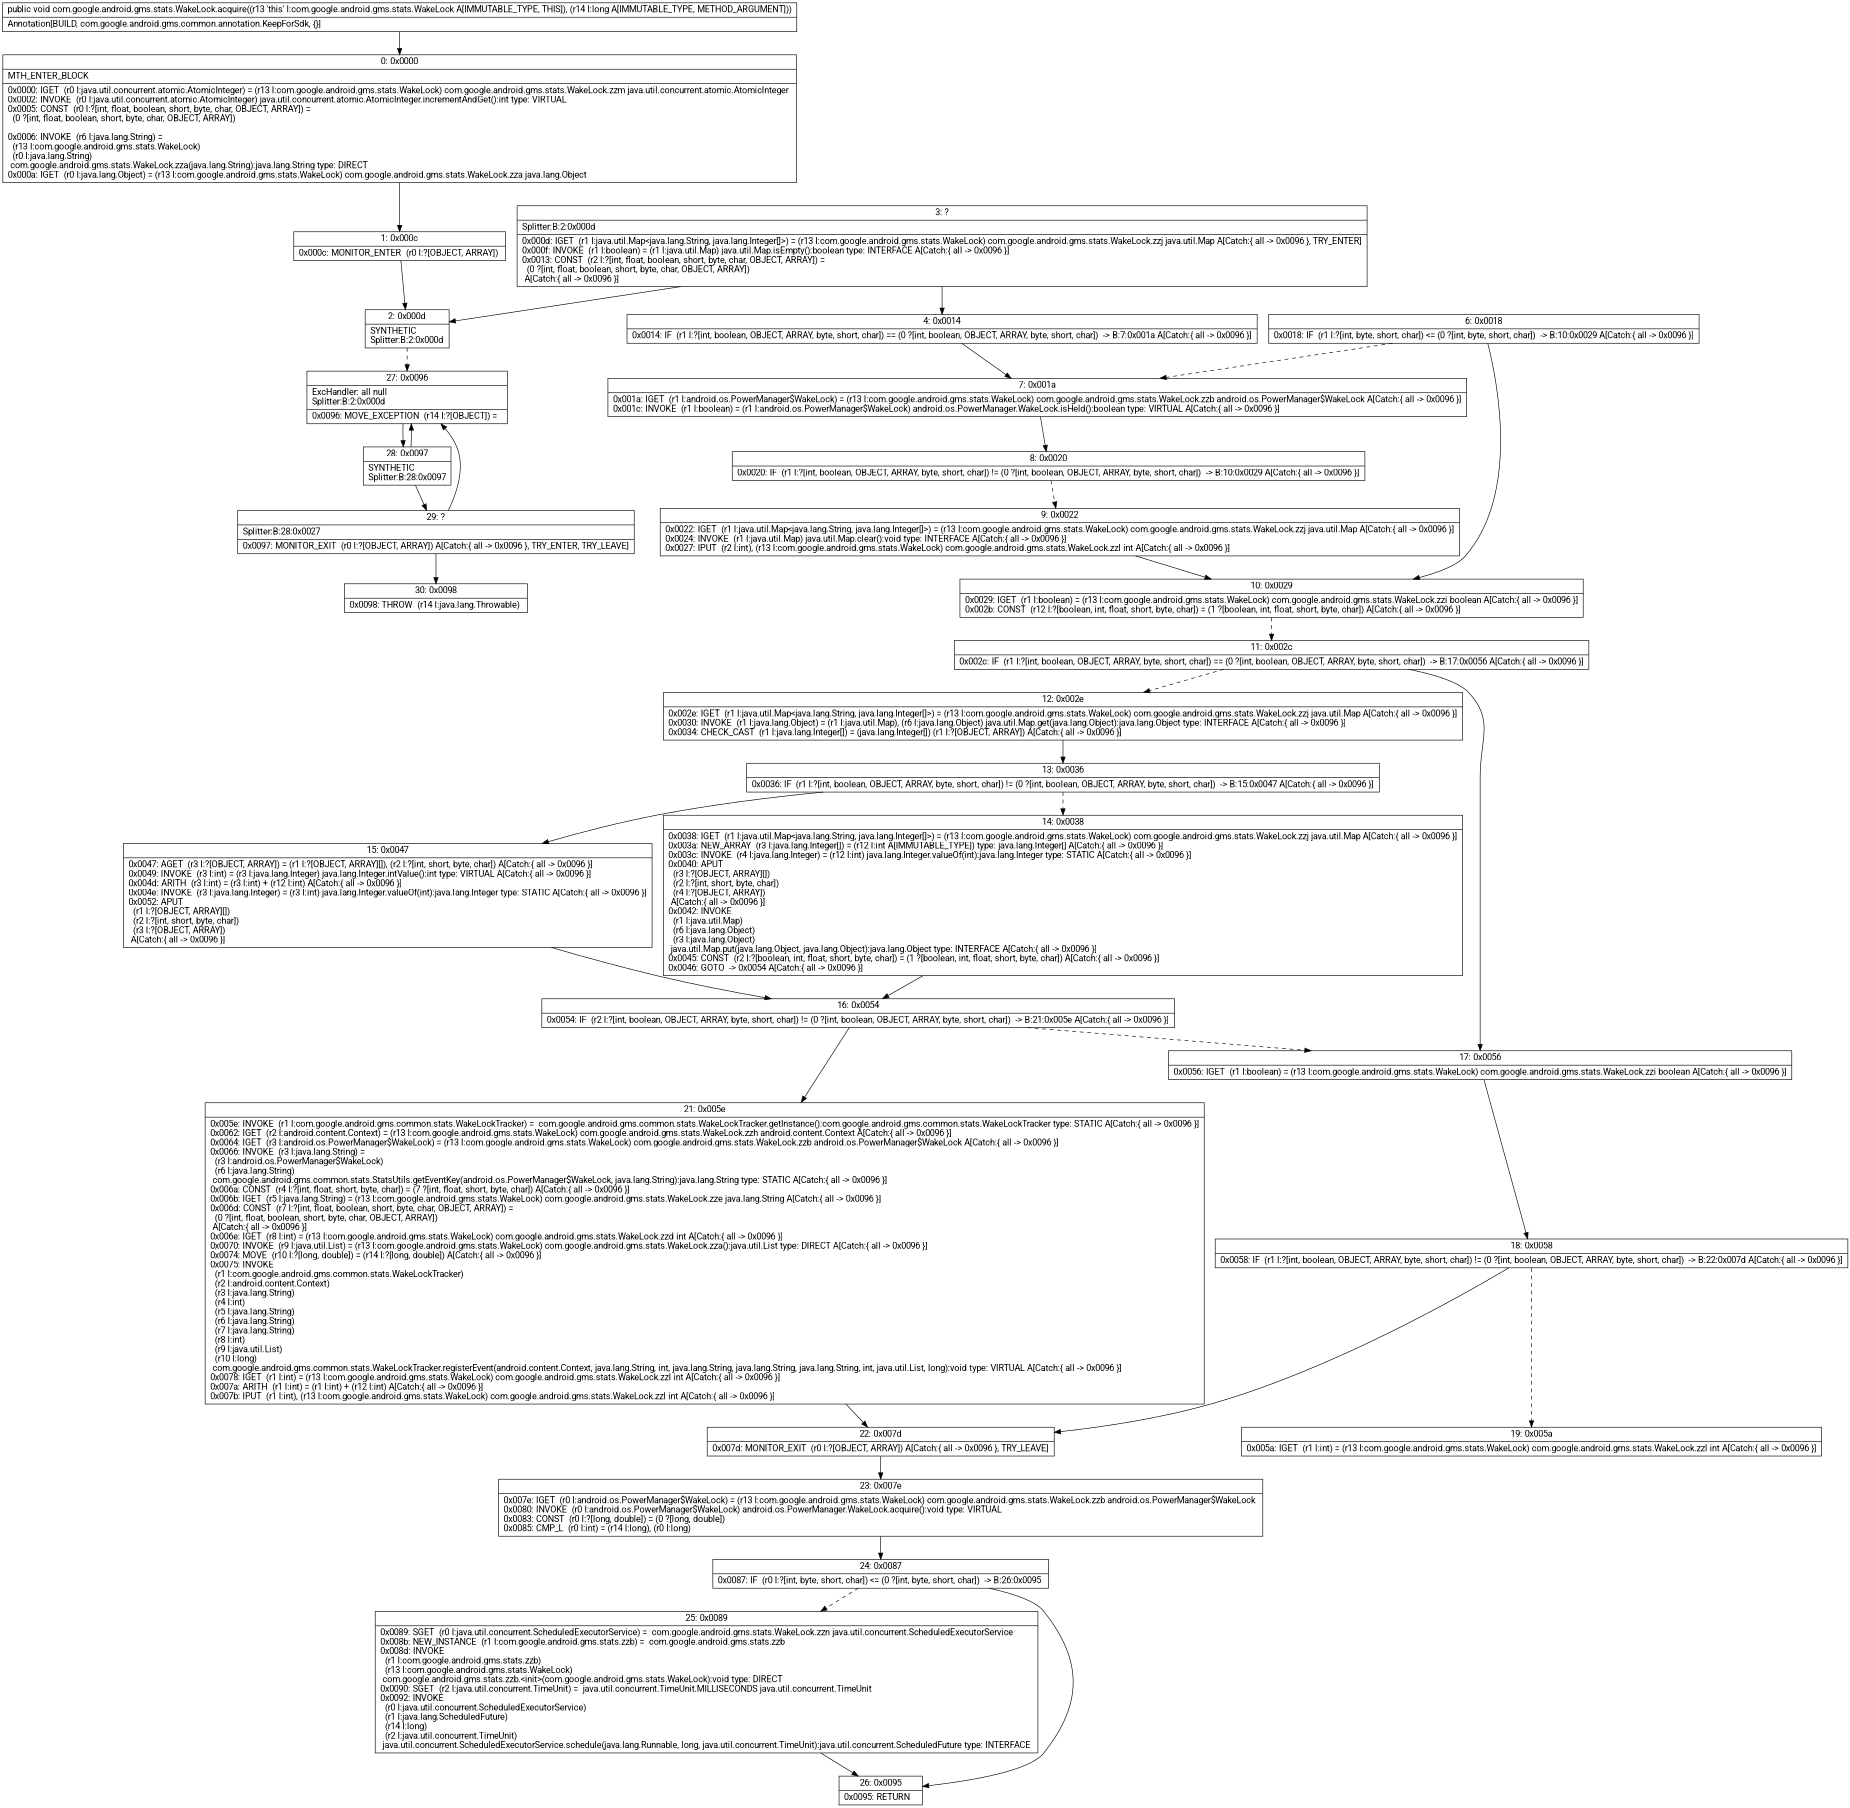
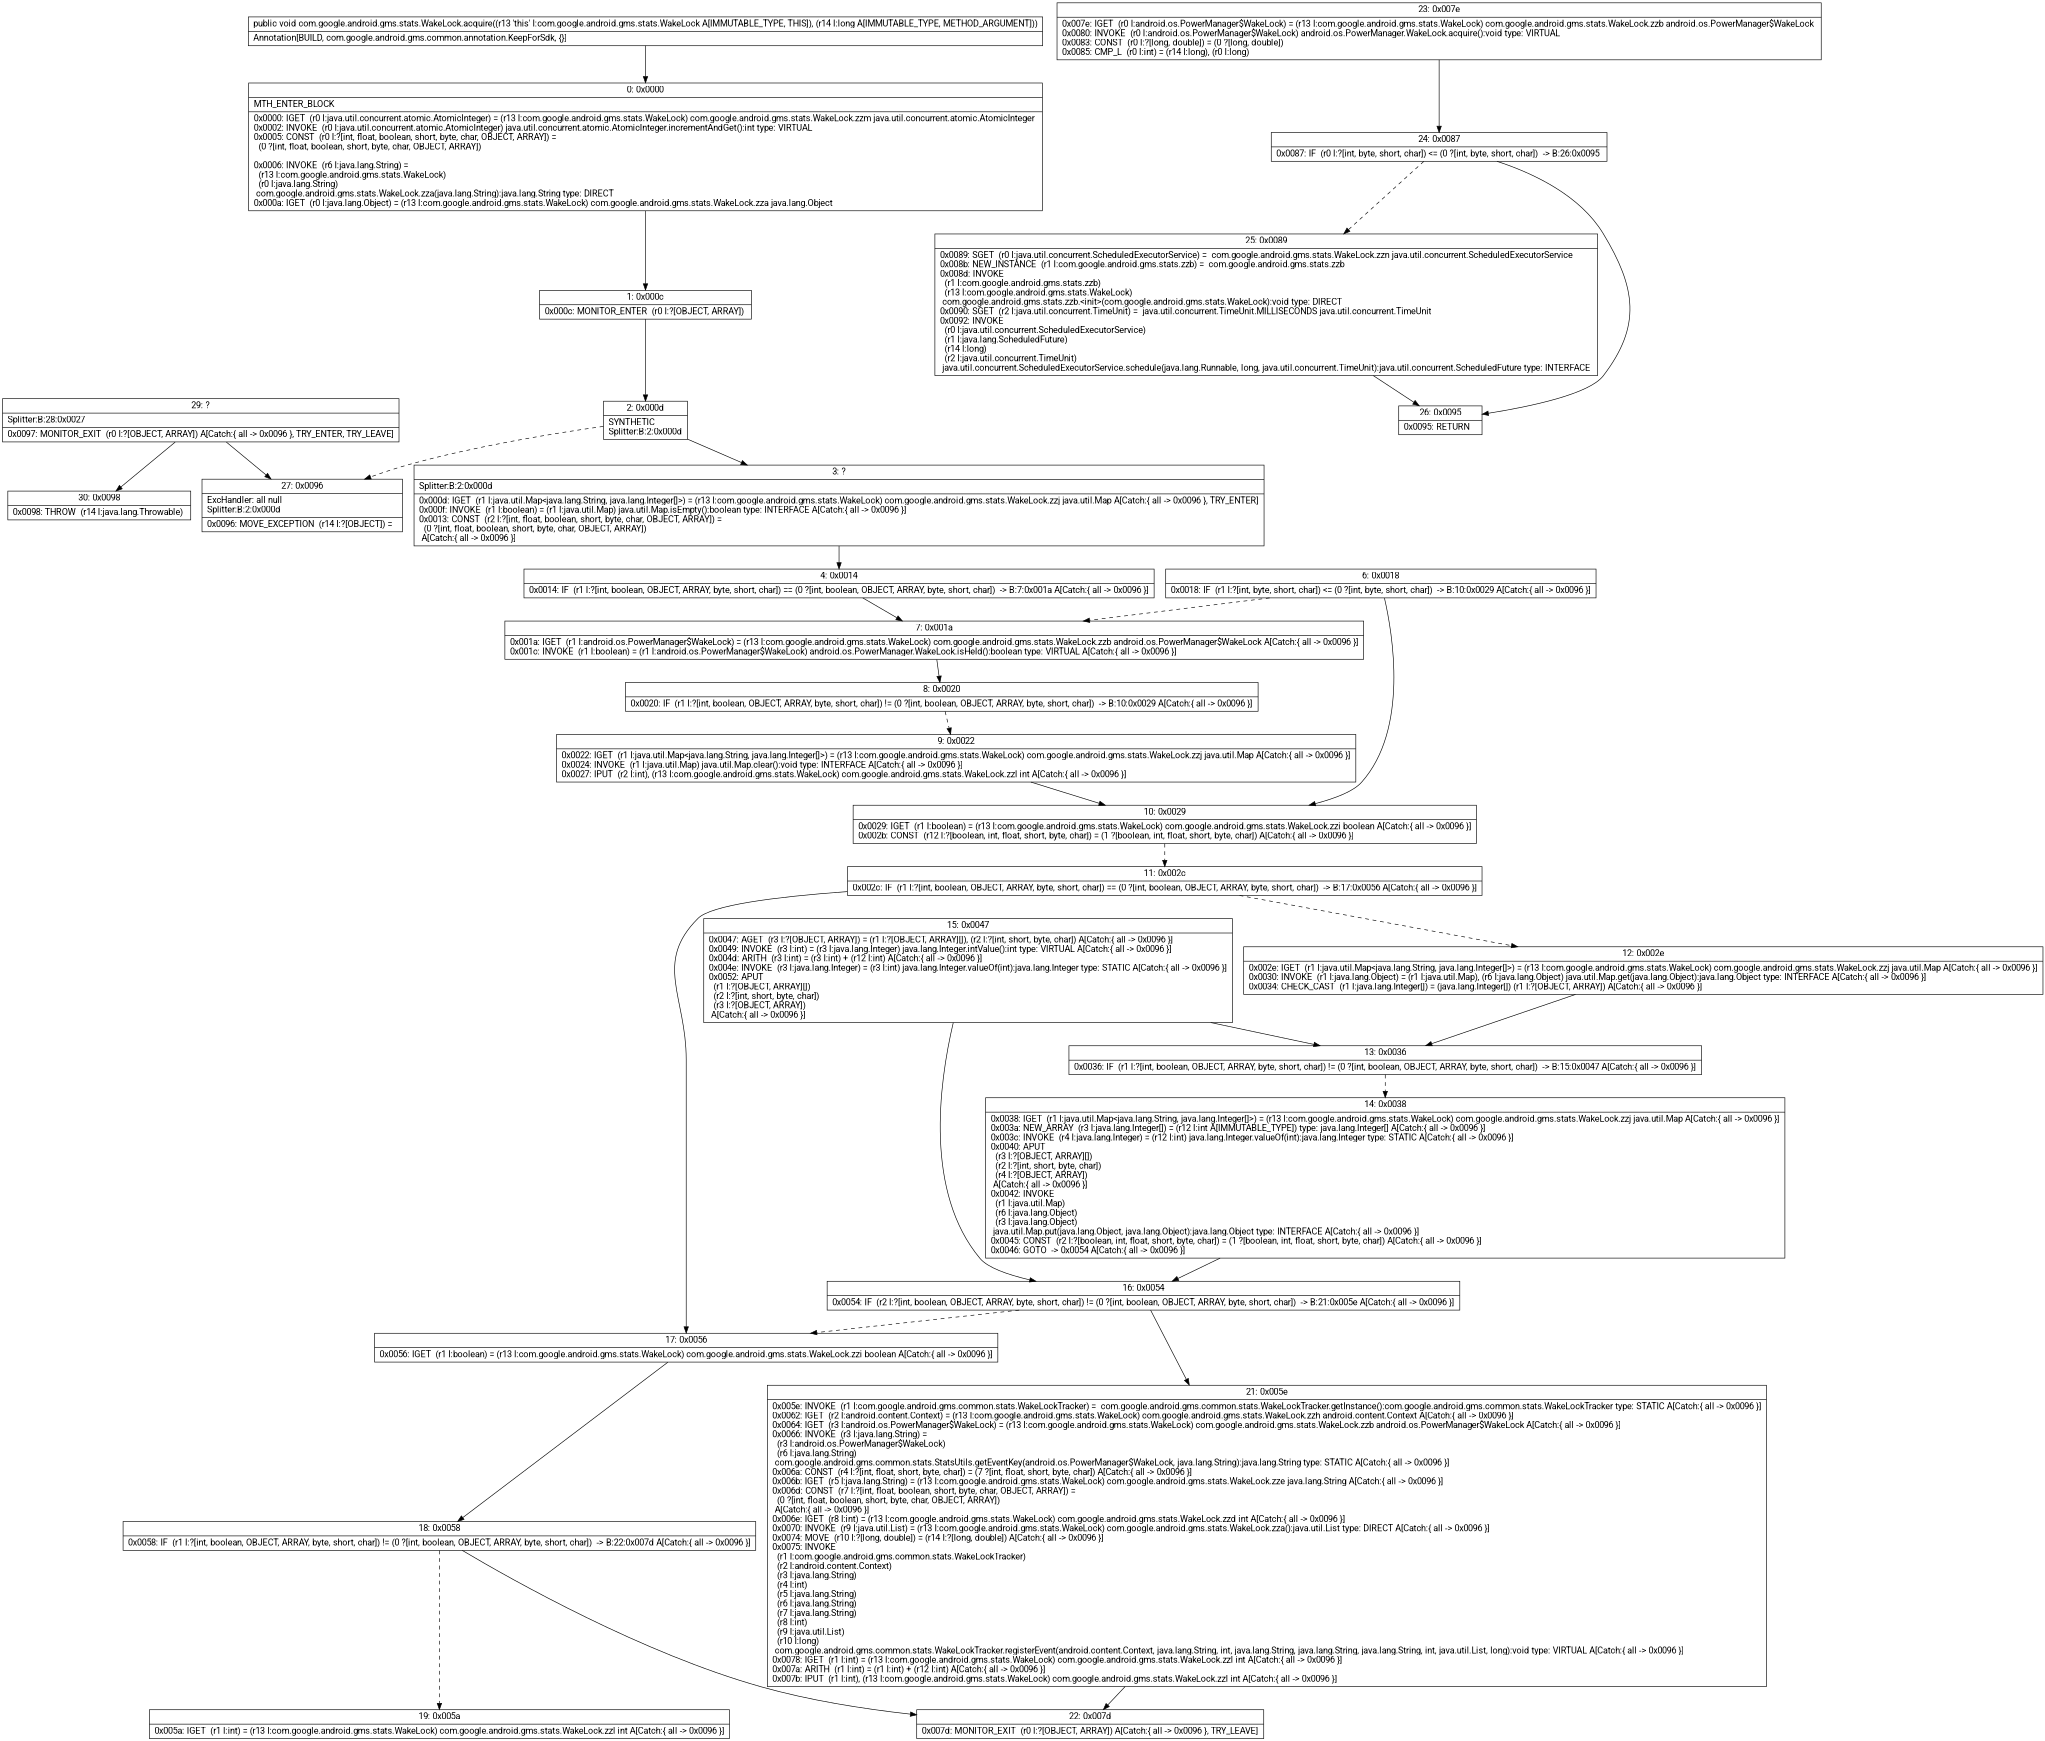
edge "3: ?" -> "2: 0x000d": reversed
node "28: 0x0097": removed
edge "13: 0x0036" -> "15: 0x0047": reversed
edge "22: 0x007d" -> "23: 0x007e": removed
